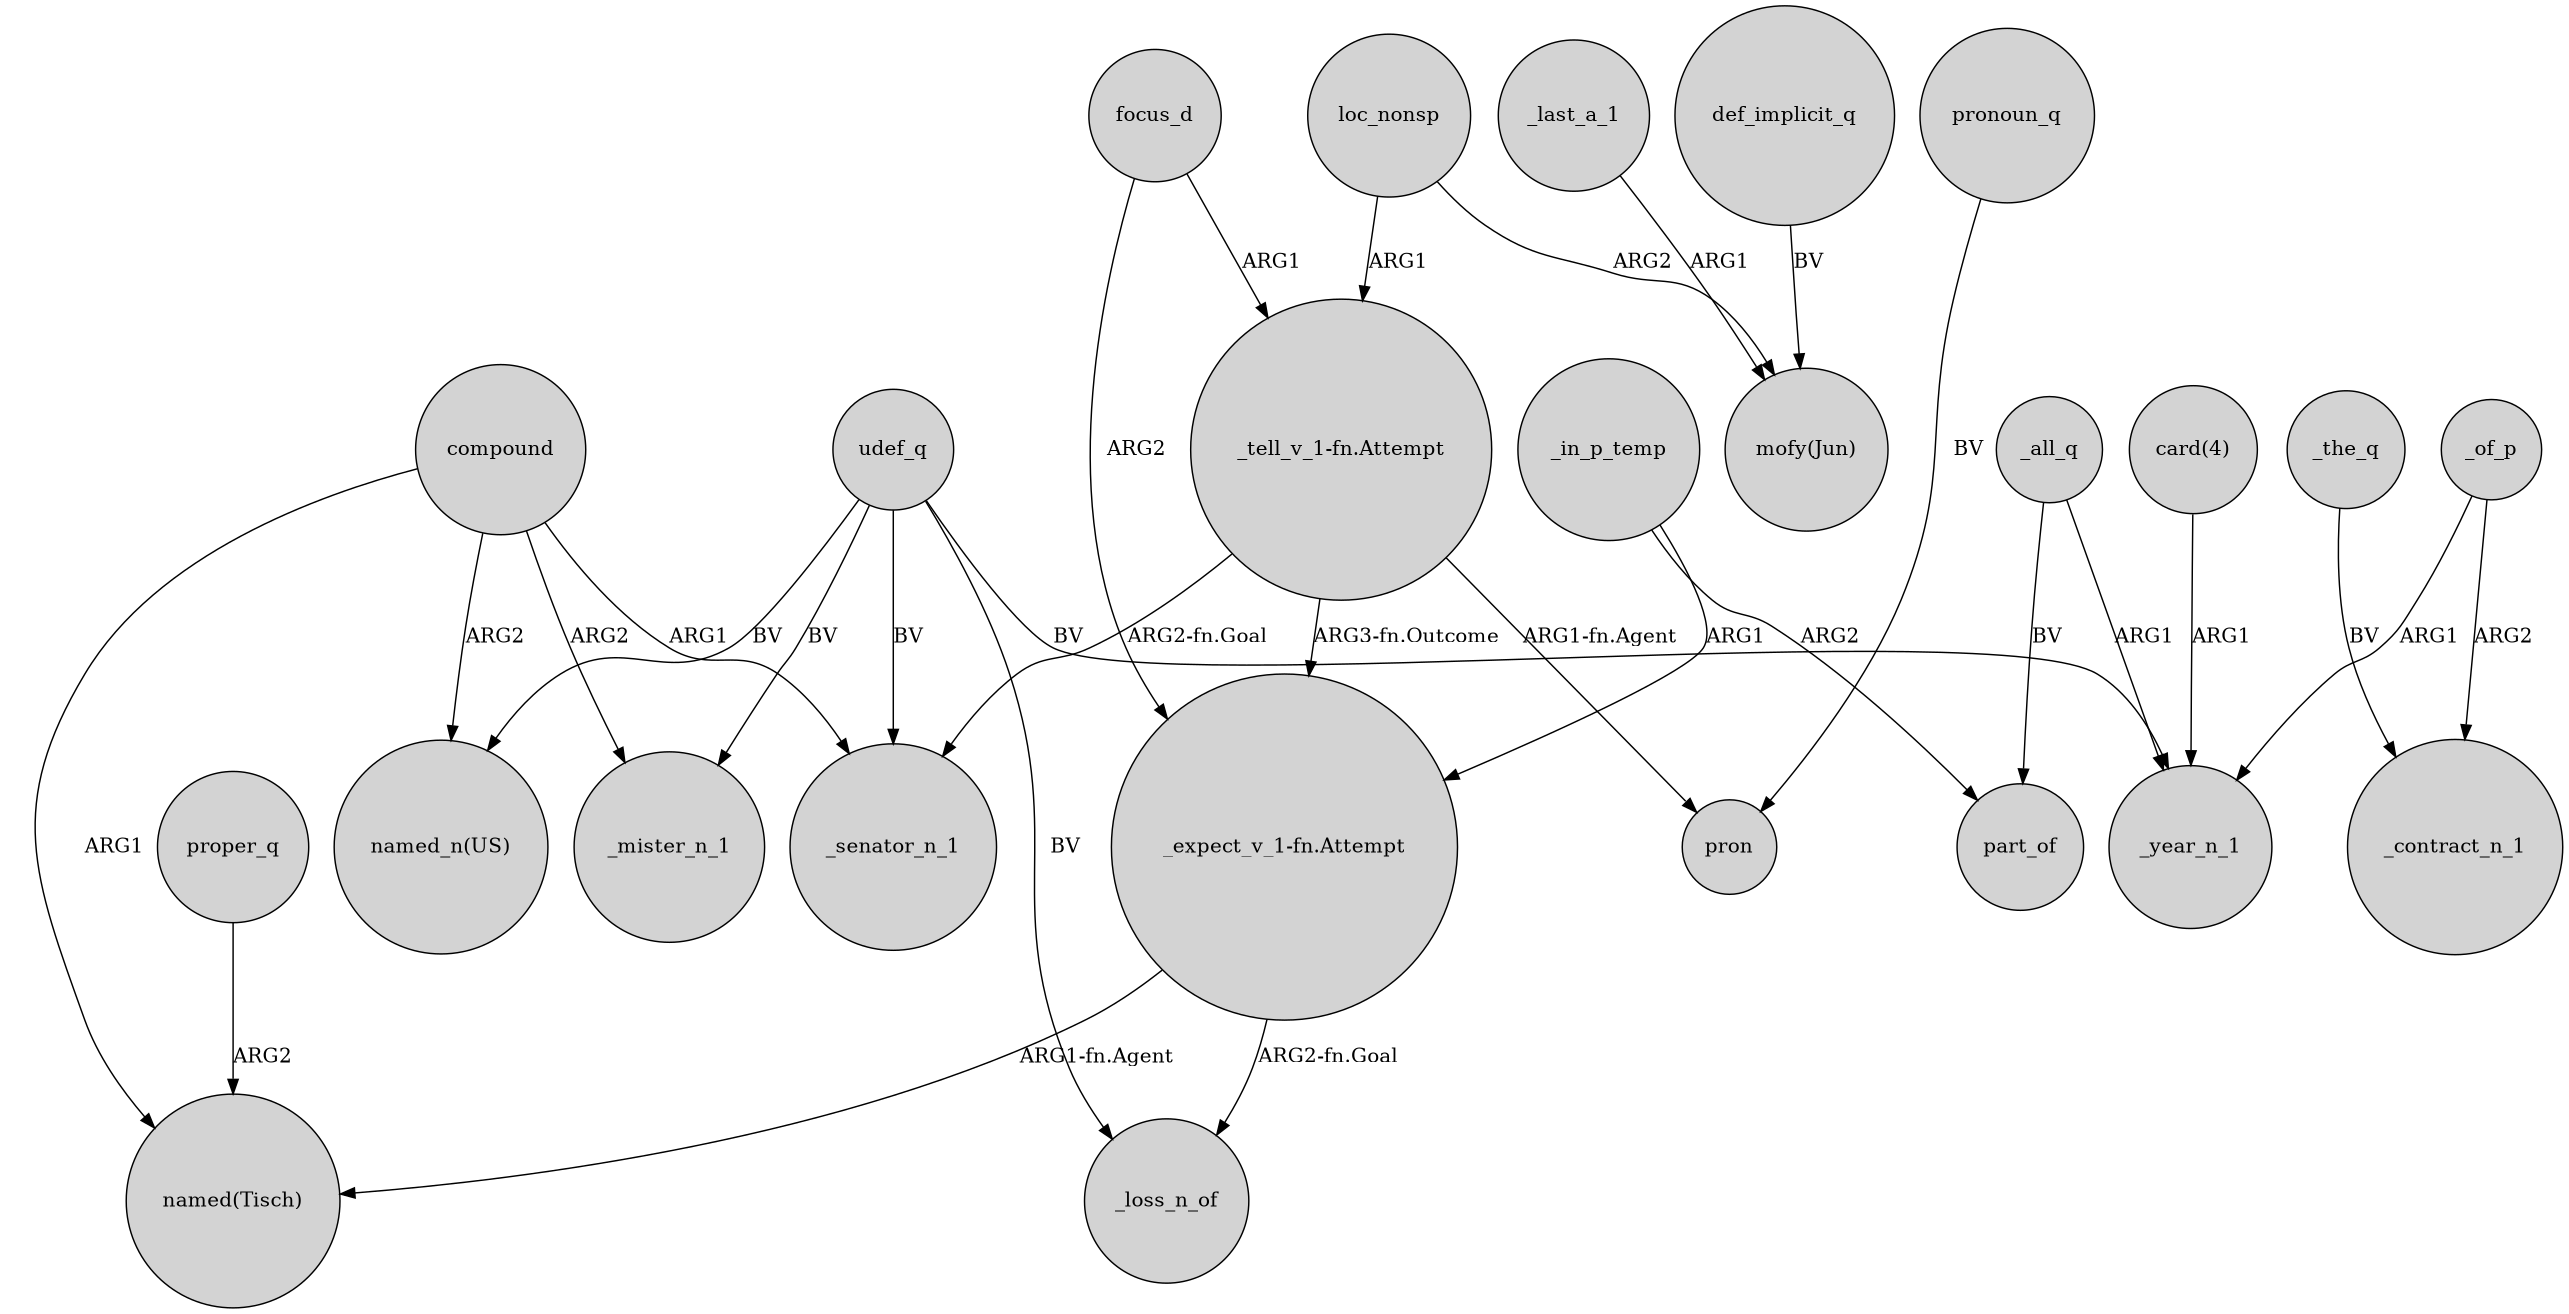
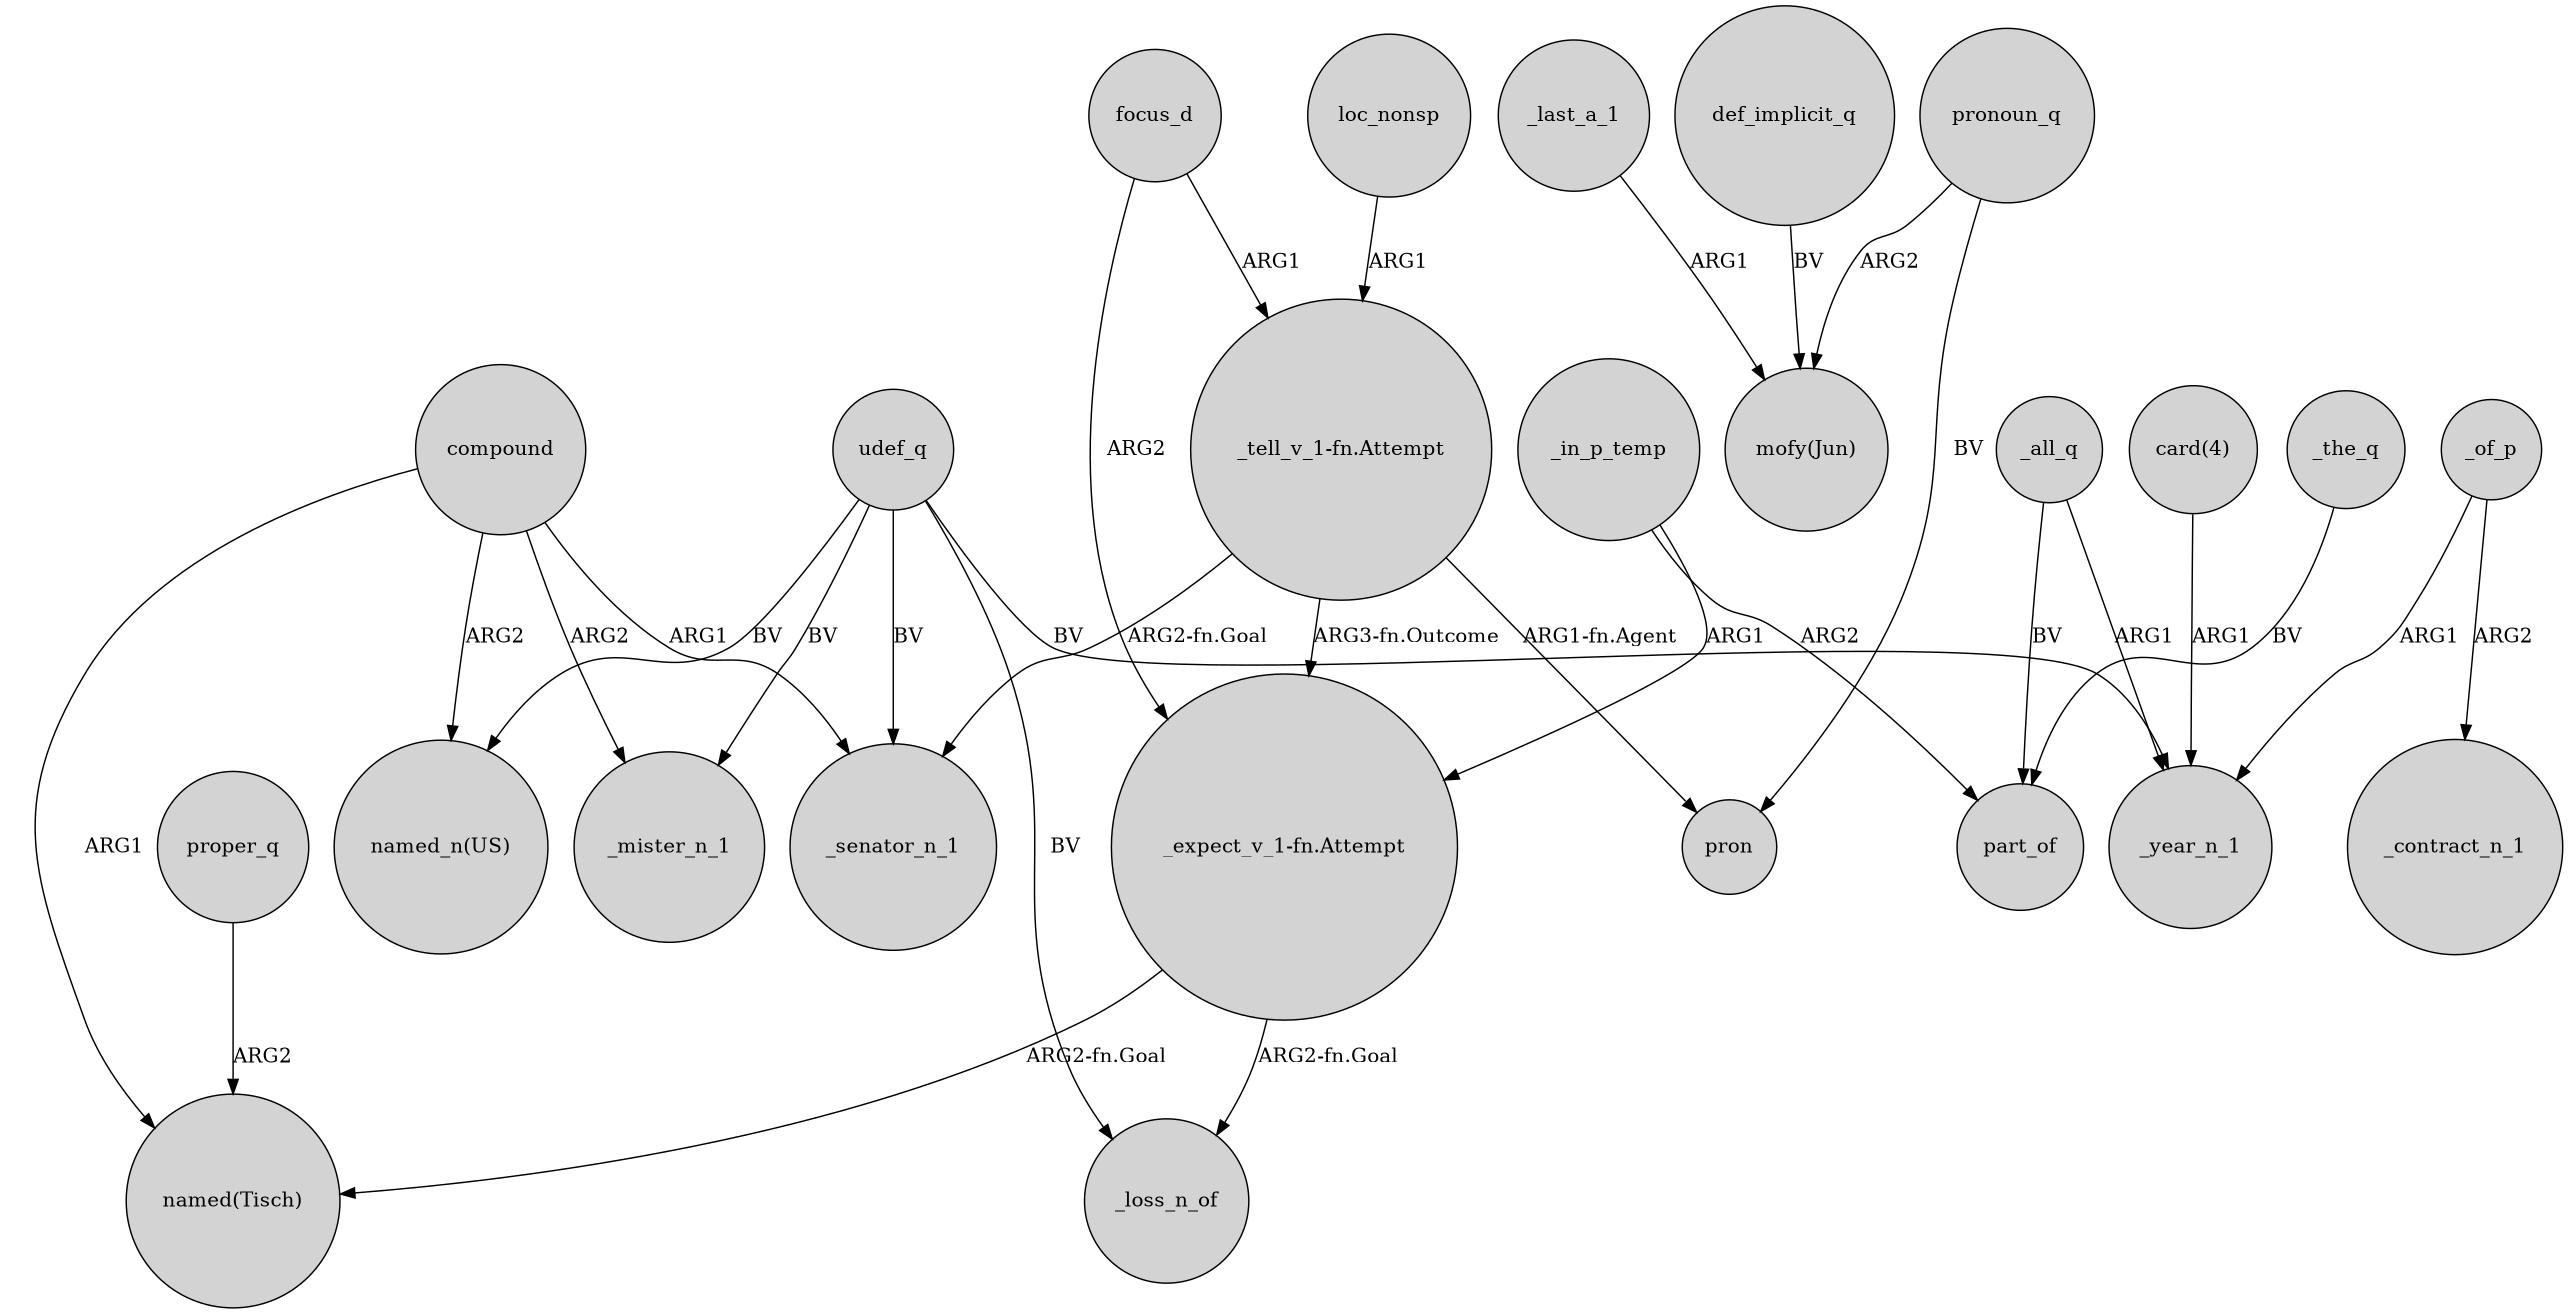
edge "loc_nonsp" -> "mofy(Jun)": now "pronoun_q" -> "mofy(Jun)"
edge "_the_q" -> "_contract_n_1": now "_the_q" -> "part_of"
edge "_expect_v_1-fn.Attempt" -> "named(Tisch)": label "ARG1-fn.Agent" -> "ARG2-fn.Goal"
